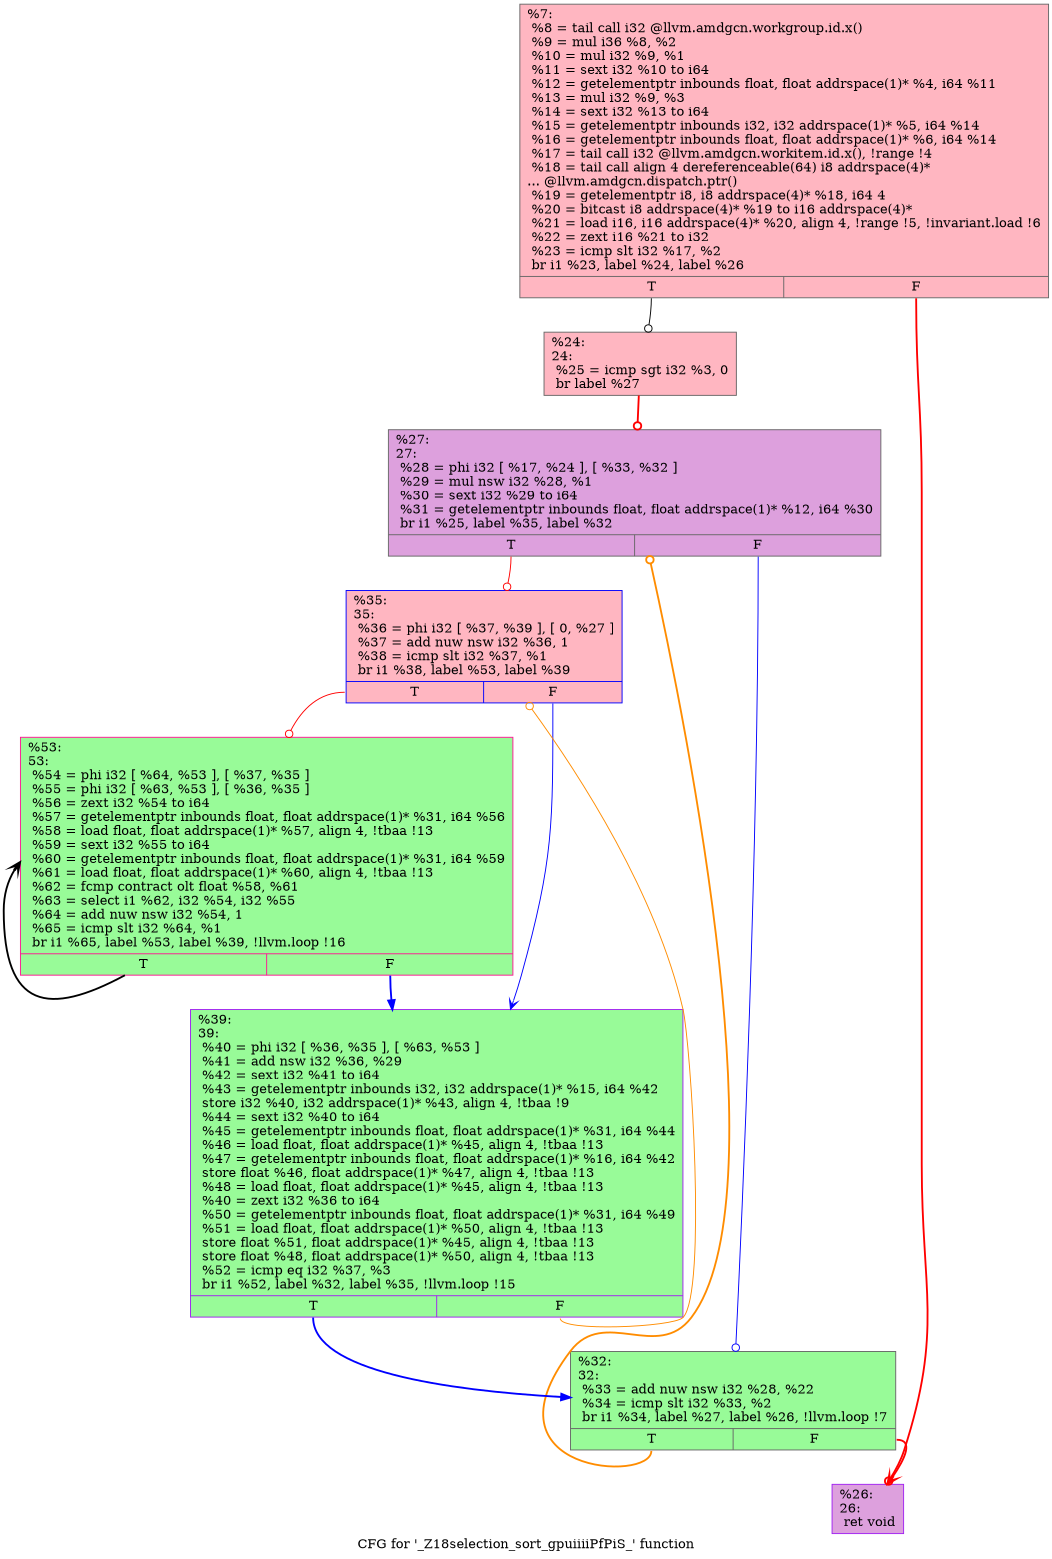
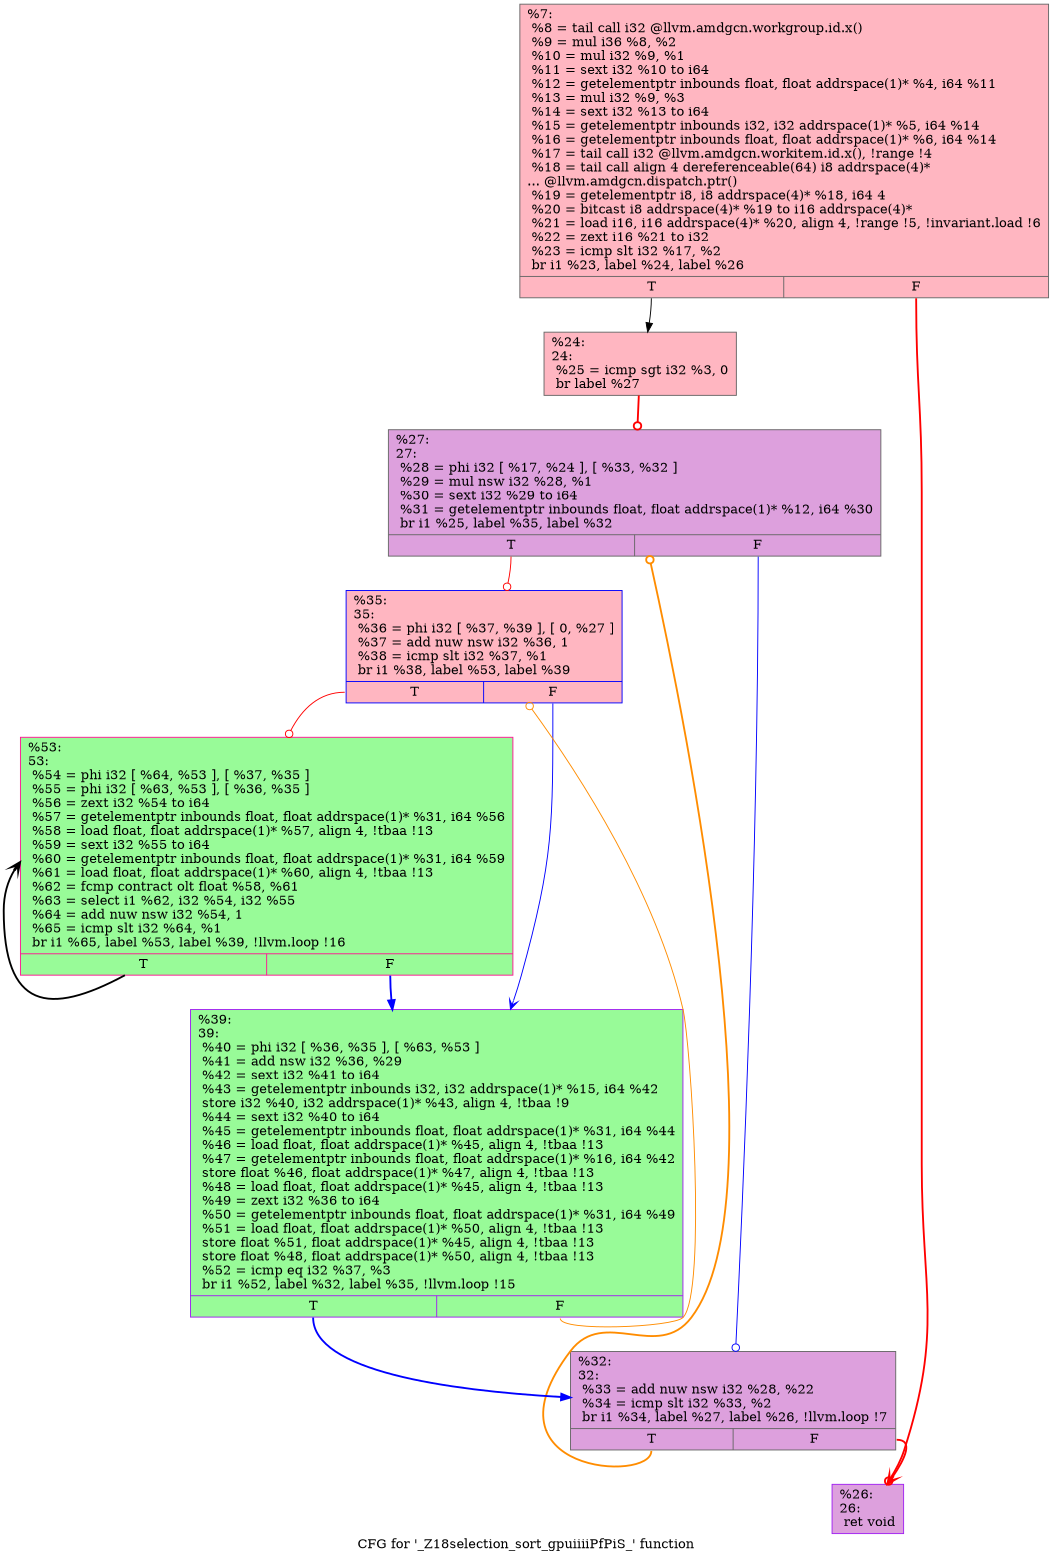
edge "%7:" -> "%24:": arrowhead odot -> normal
node "%39:": text "%40 = zext i32 %36 to i64" -> "%49 = zext i32 %36 to i64"
node "%32:": fillcolor palegreen -> plum
